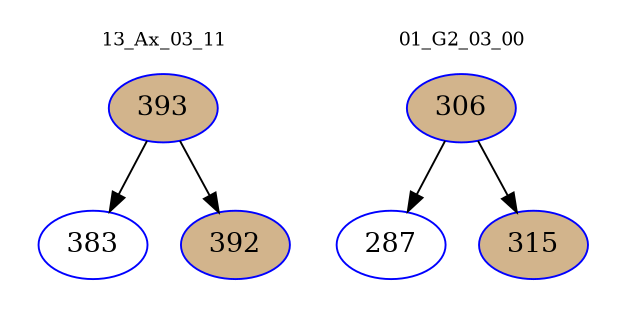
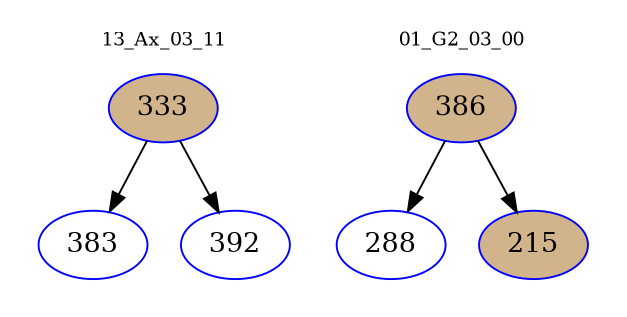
node "393": label "393" -> "333"
node "306": label "306" -> "386"
node "392": fillcolor tan -> white
node "287": label "287" -> "288"
node "315": label "315" -> "215"
